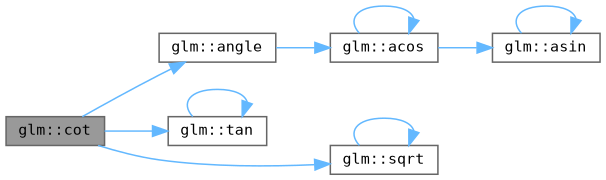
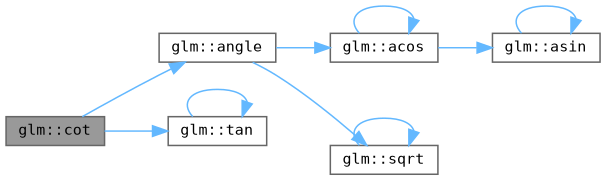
edge "glm::cot" -> "glm::sqrt": now "glm::angle" -> "glm::sqrt"
